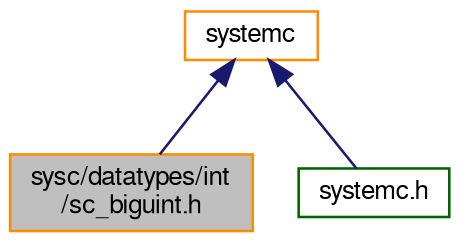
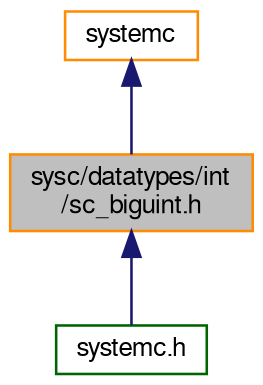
edge "systemc.h" -> "systemc": now "systemc.h" -> "sysc/datatypes/int /sc_biguint.h"
